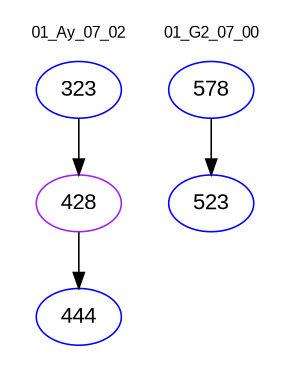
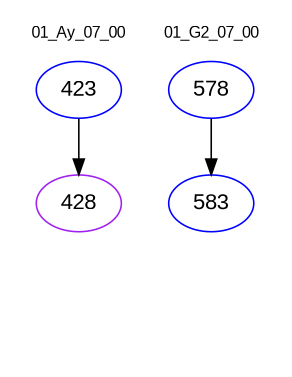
cluster "01_Ay_07_02": label "01_Ay_07_02" -> "01_Ay_07_00"
node "323": label "323" -> "423"
node "523": label "523" -> "583"
node "444": removed
